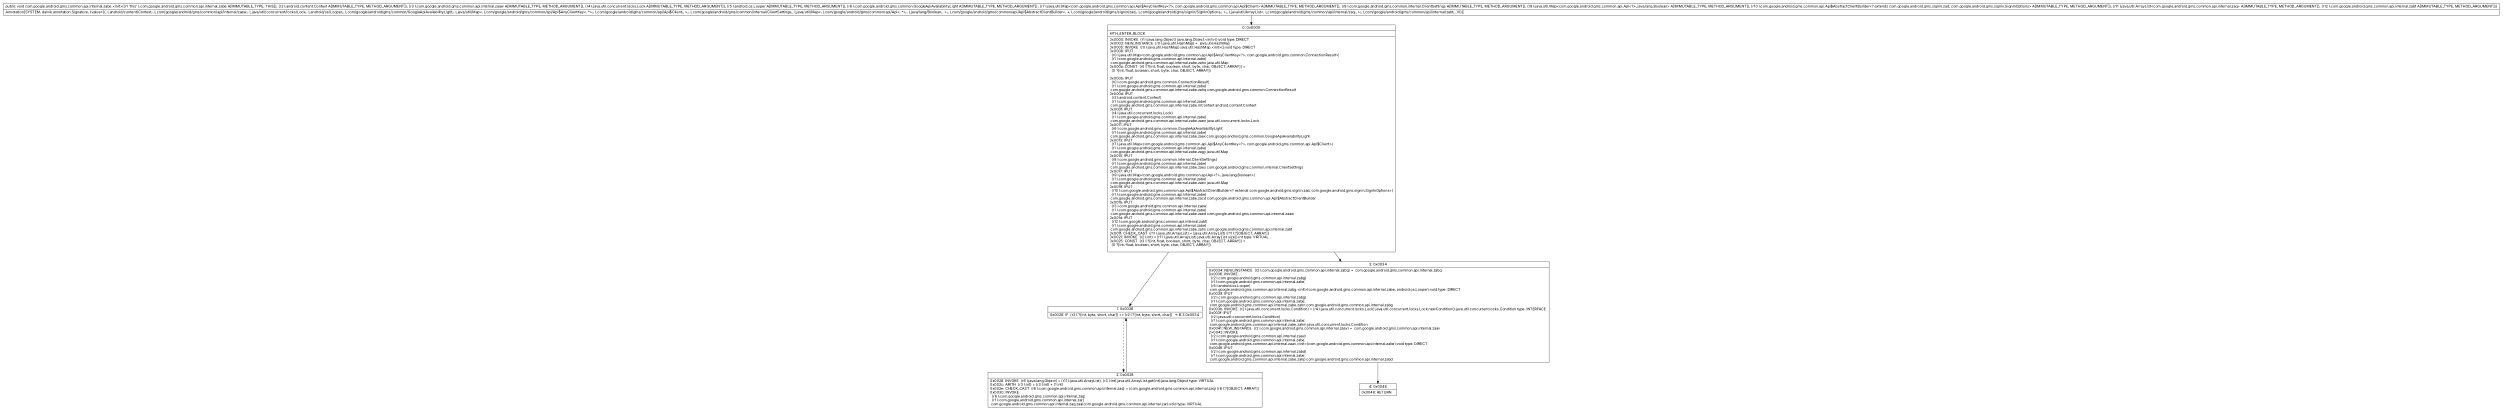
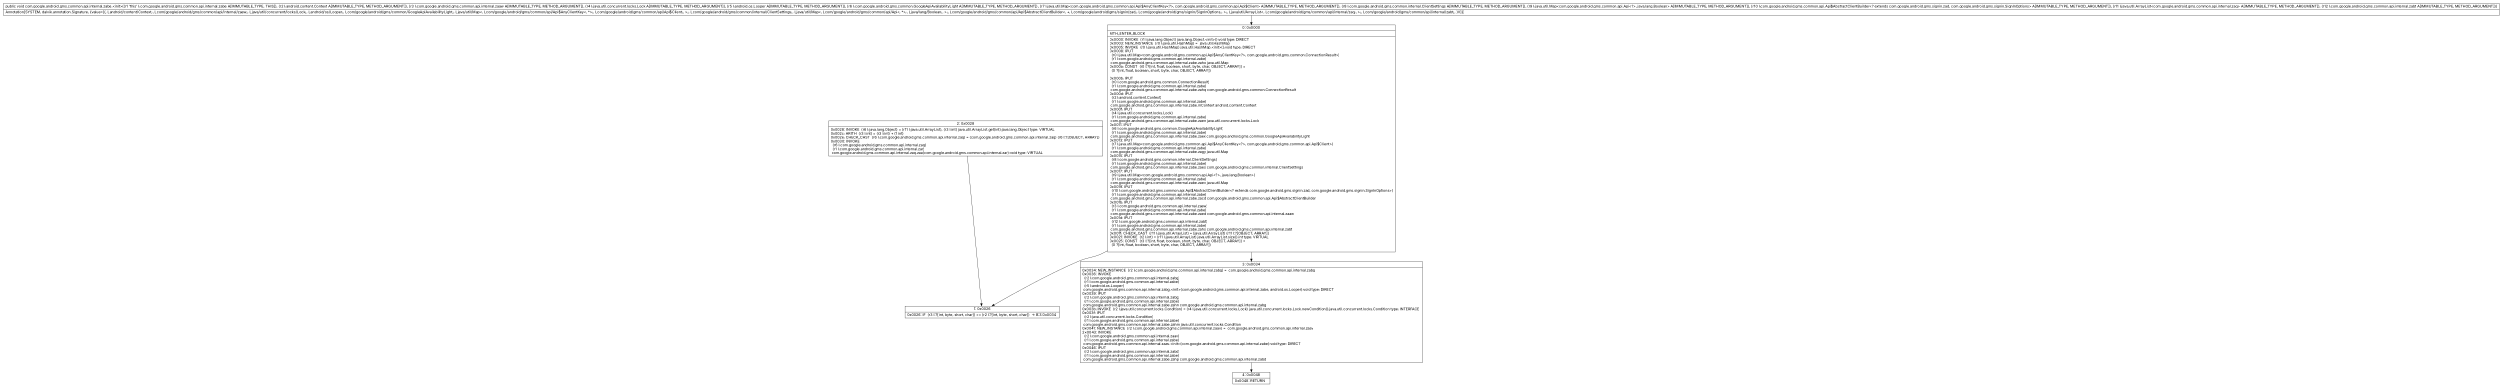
edge "1: 0x0026" -> "2: 0x0028": removed
